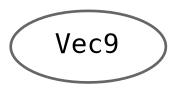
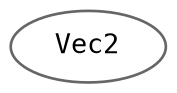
node "Vec9": label "Vec9" -> "Vec2"
